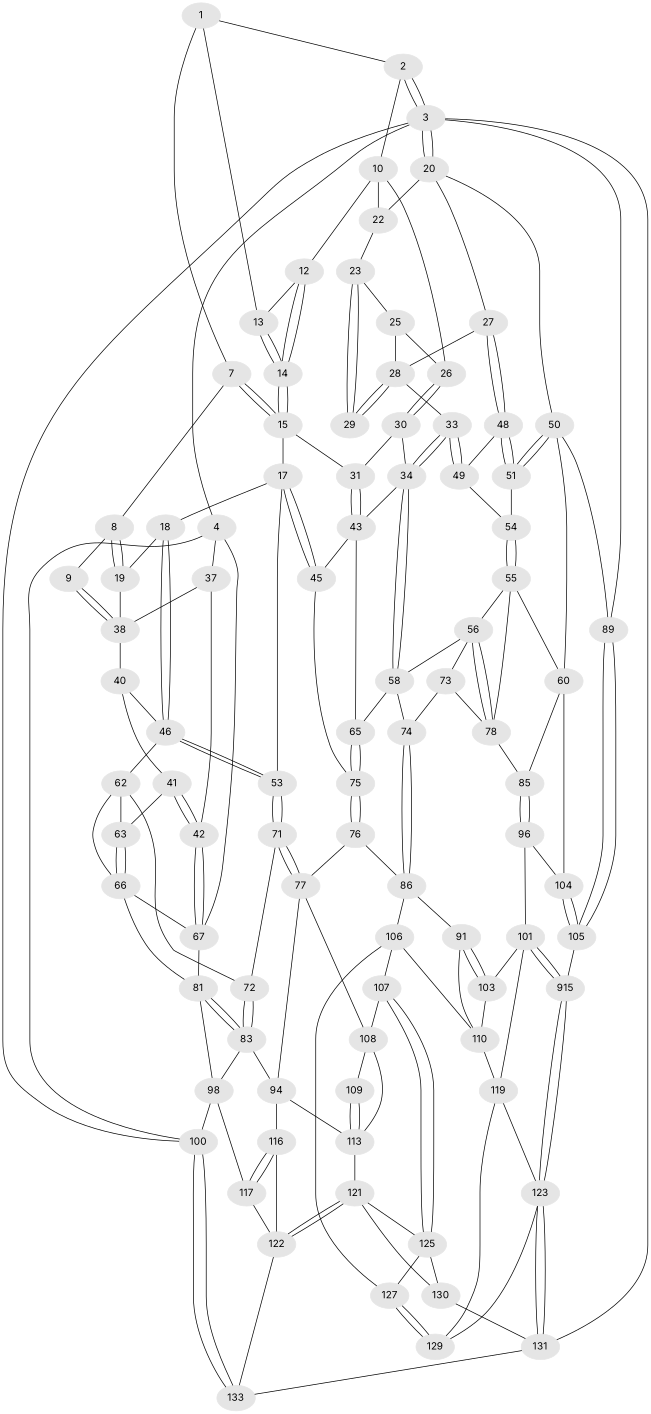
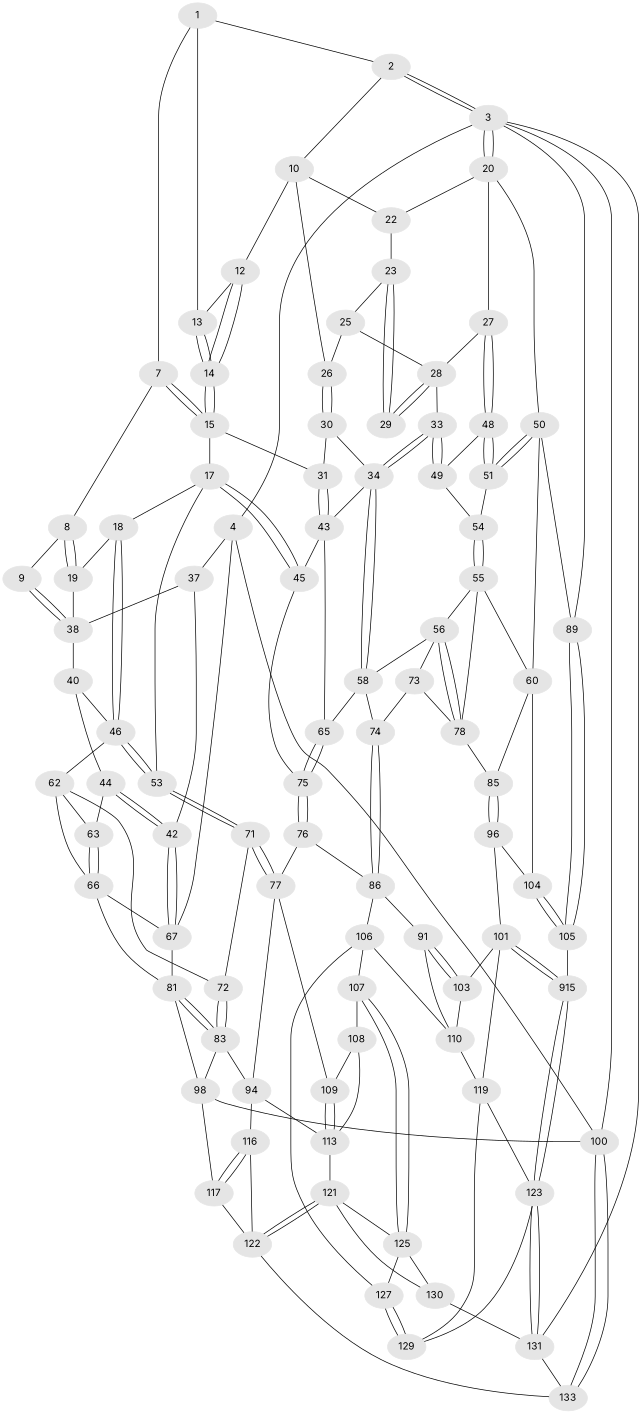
node "41": label "41" -> "44"
edge "77" -- "108": now "77" -- "109"
